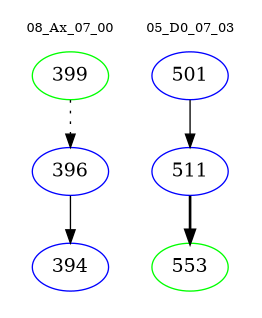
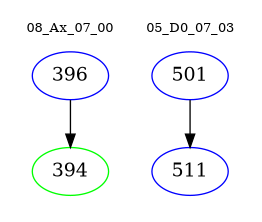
node "399": removed
node "394": color blue -> green
node "553": removed
